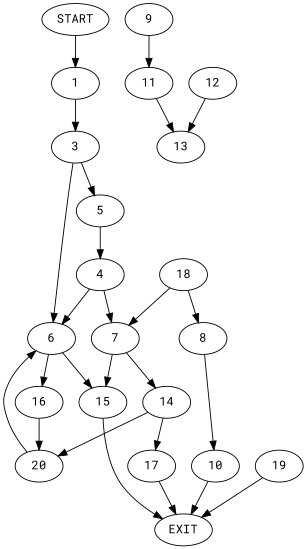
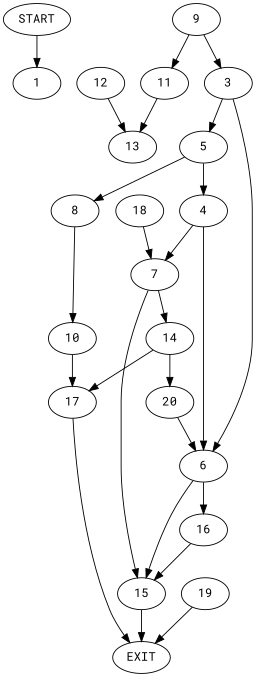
edge "1" -> "3": now "9" -> "3"
edge "18" -> "8": now "5" -> "8"
edge "16" -> "20": now "16" -> "15"
edge "10" -> "EXIT": now "10" -> "17"
